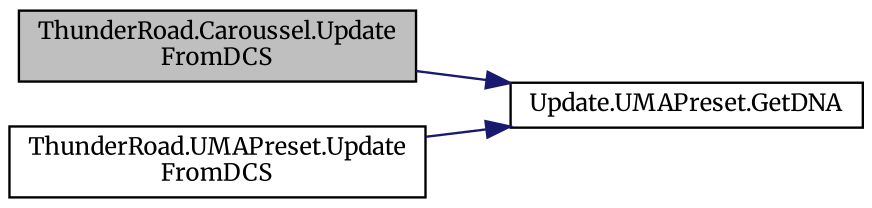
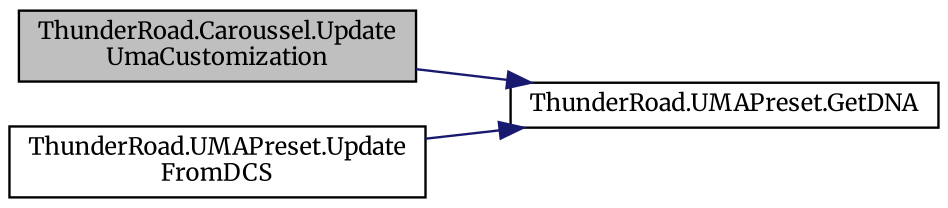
node "ThunderRoad.Caroussel.Update FromDCS": label "ThunderRoad.Caroussel.Update FromDCS" -> "ThunderRoad.Caroussel.Update UmaCustomization"
node "Update.UMAPreset.GetDNA": label "Update.UMAPreset.GetDNA" -> "ThunderRoad.UMAPreset.GetDNA"
